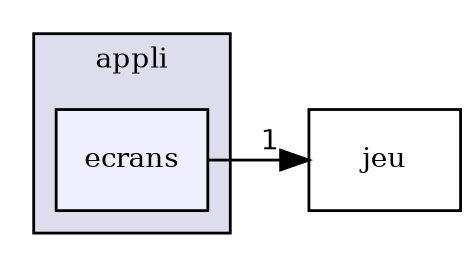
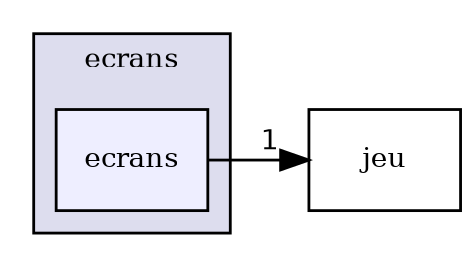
cluster "appli": label "appli" -> "ecrans"
